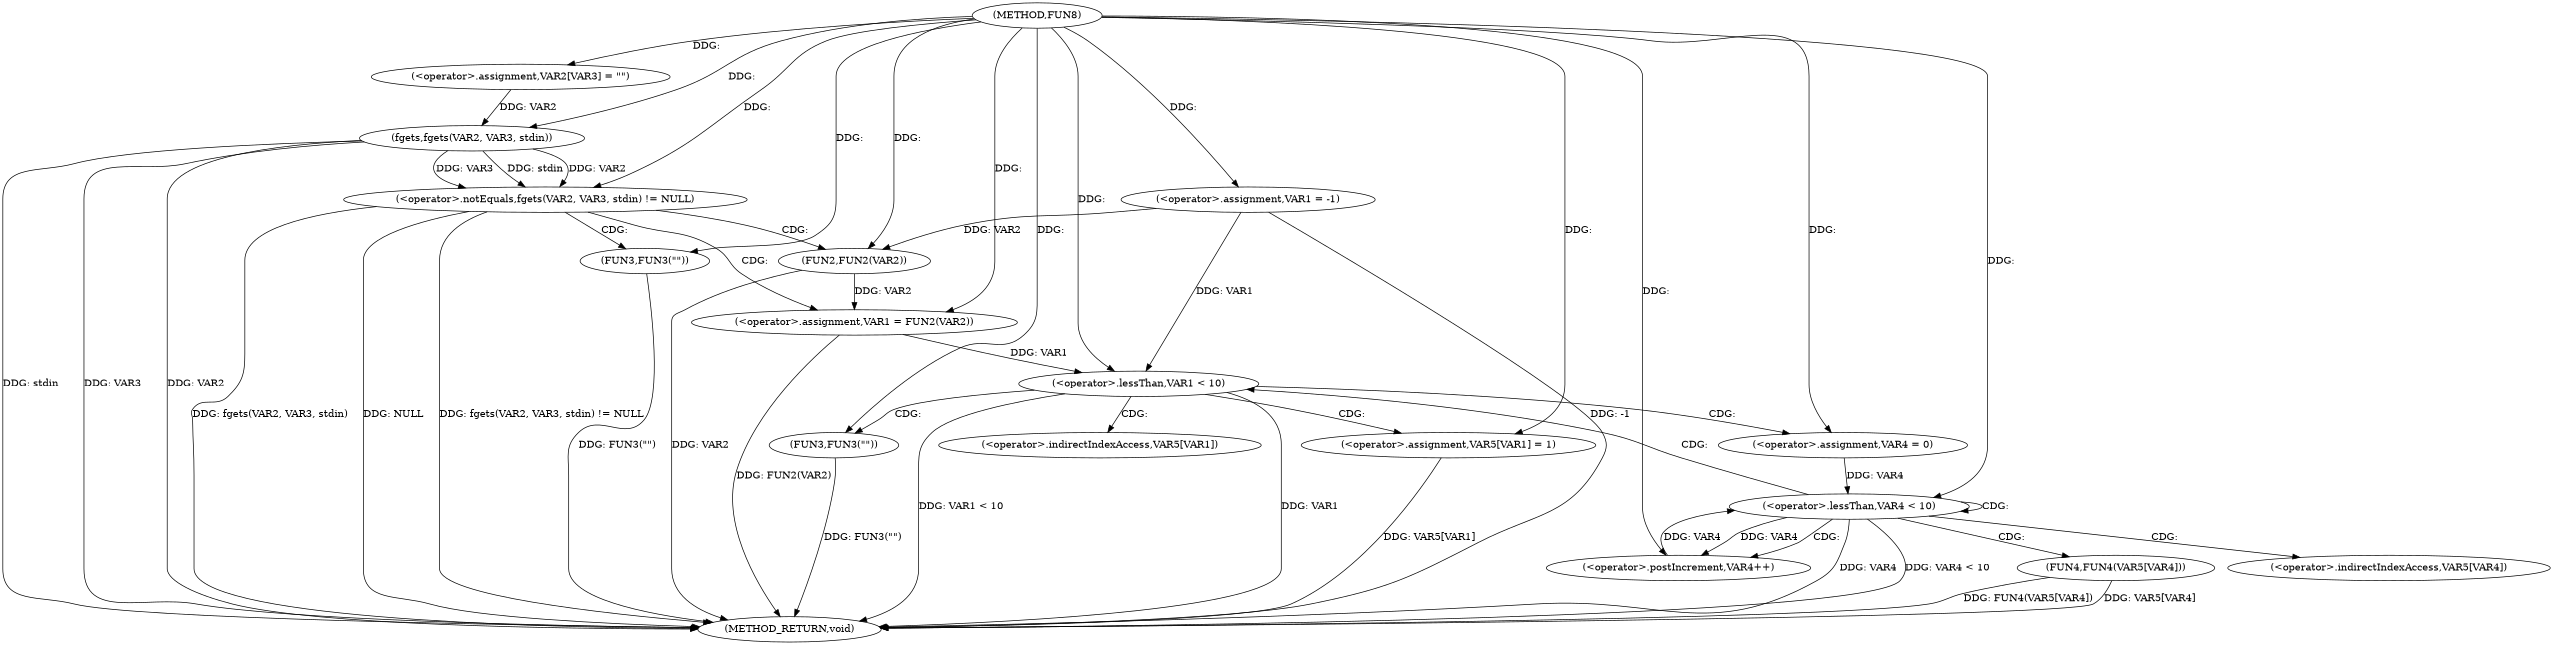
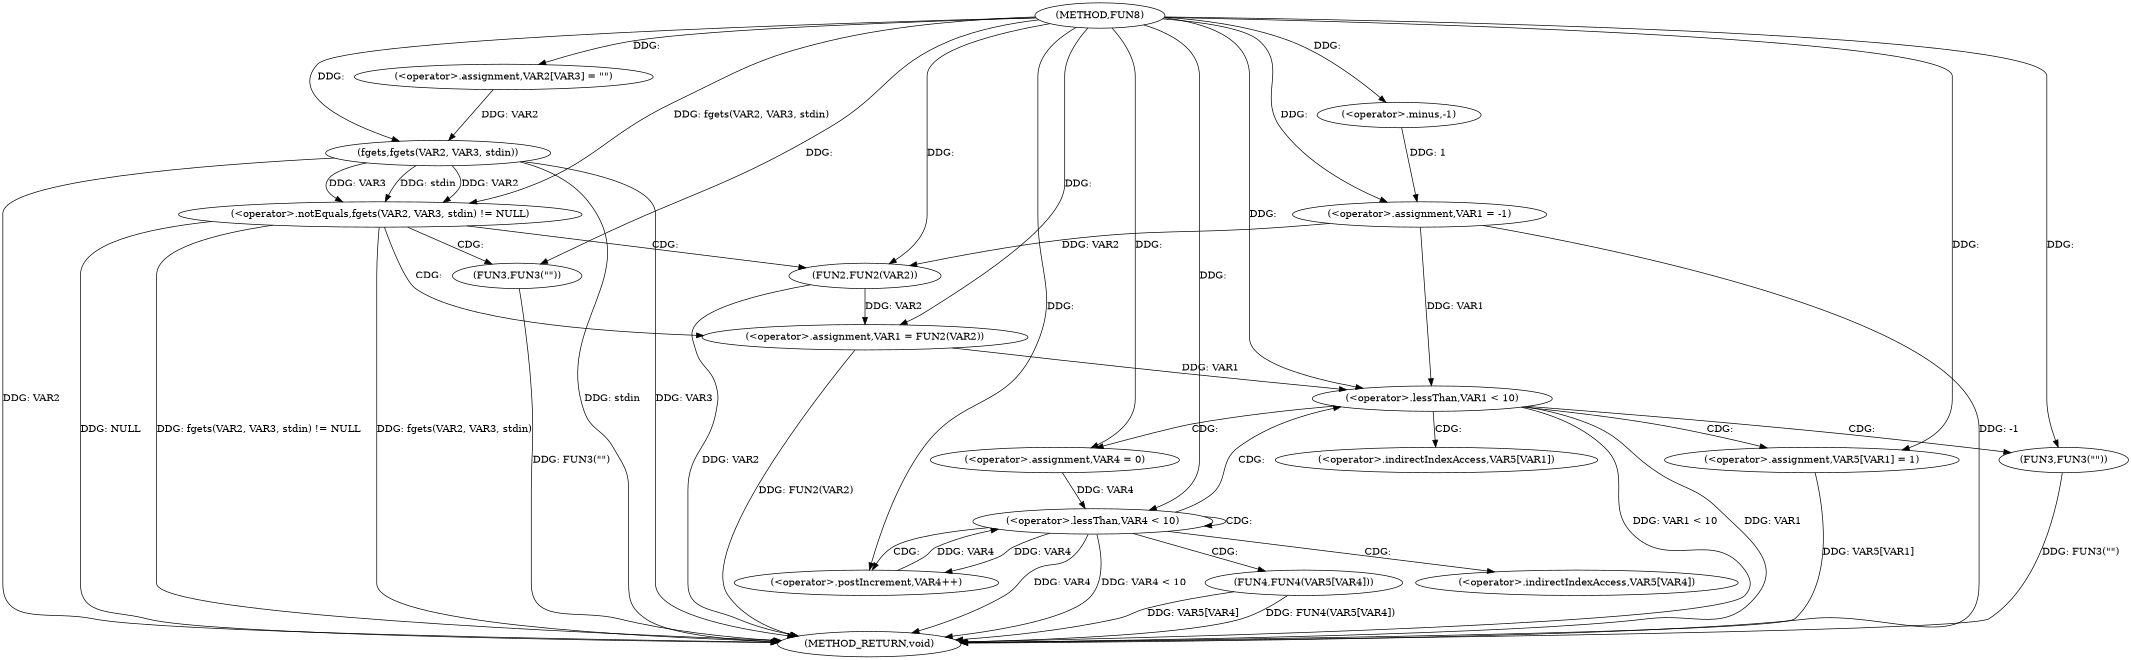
edge "(METHOD,FUN8)" -> "(<operator>.notEquals,fgets(VAR2, VAR3, stdin) != NULL)": label "DDG: " -> "DDG: fgets(VAR2, VAR3, stdin)"
node "(<operator>.minus,-1)": added
